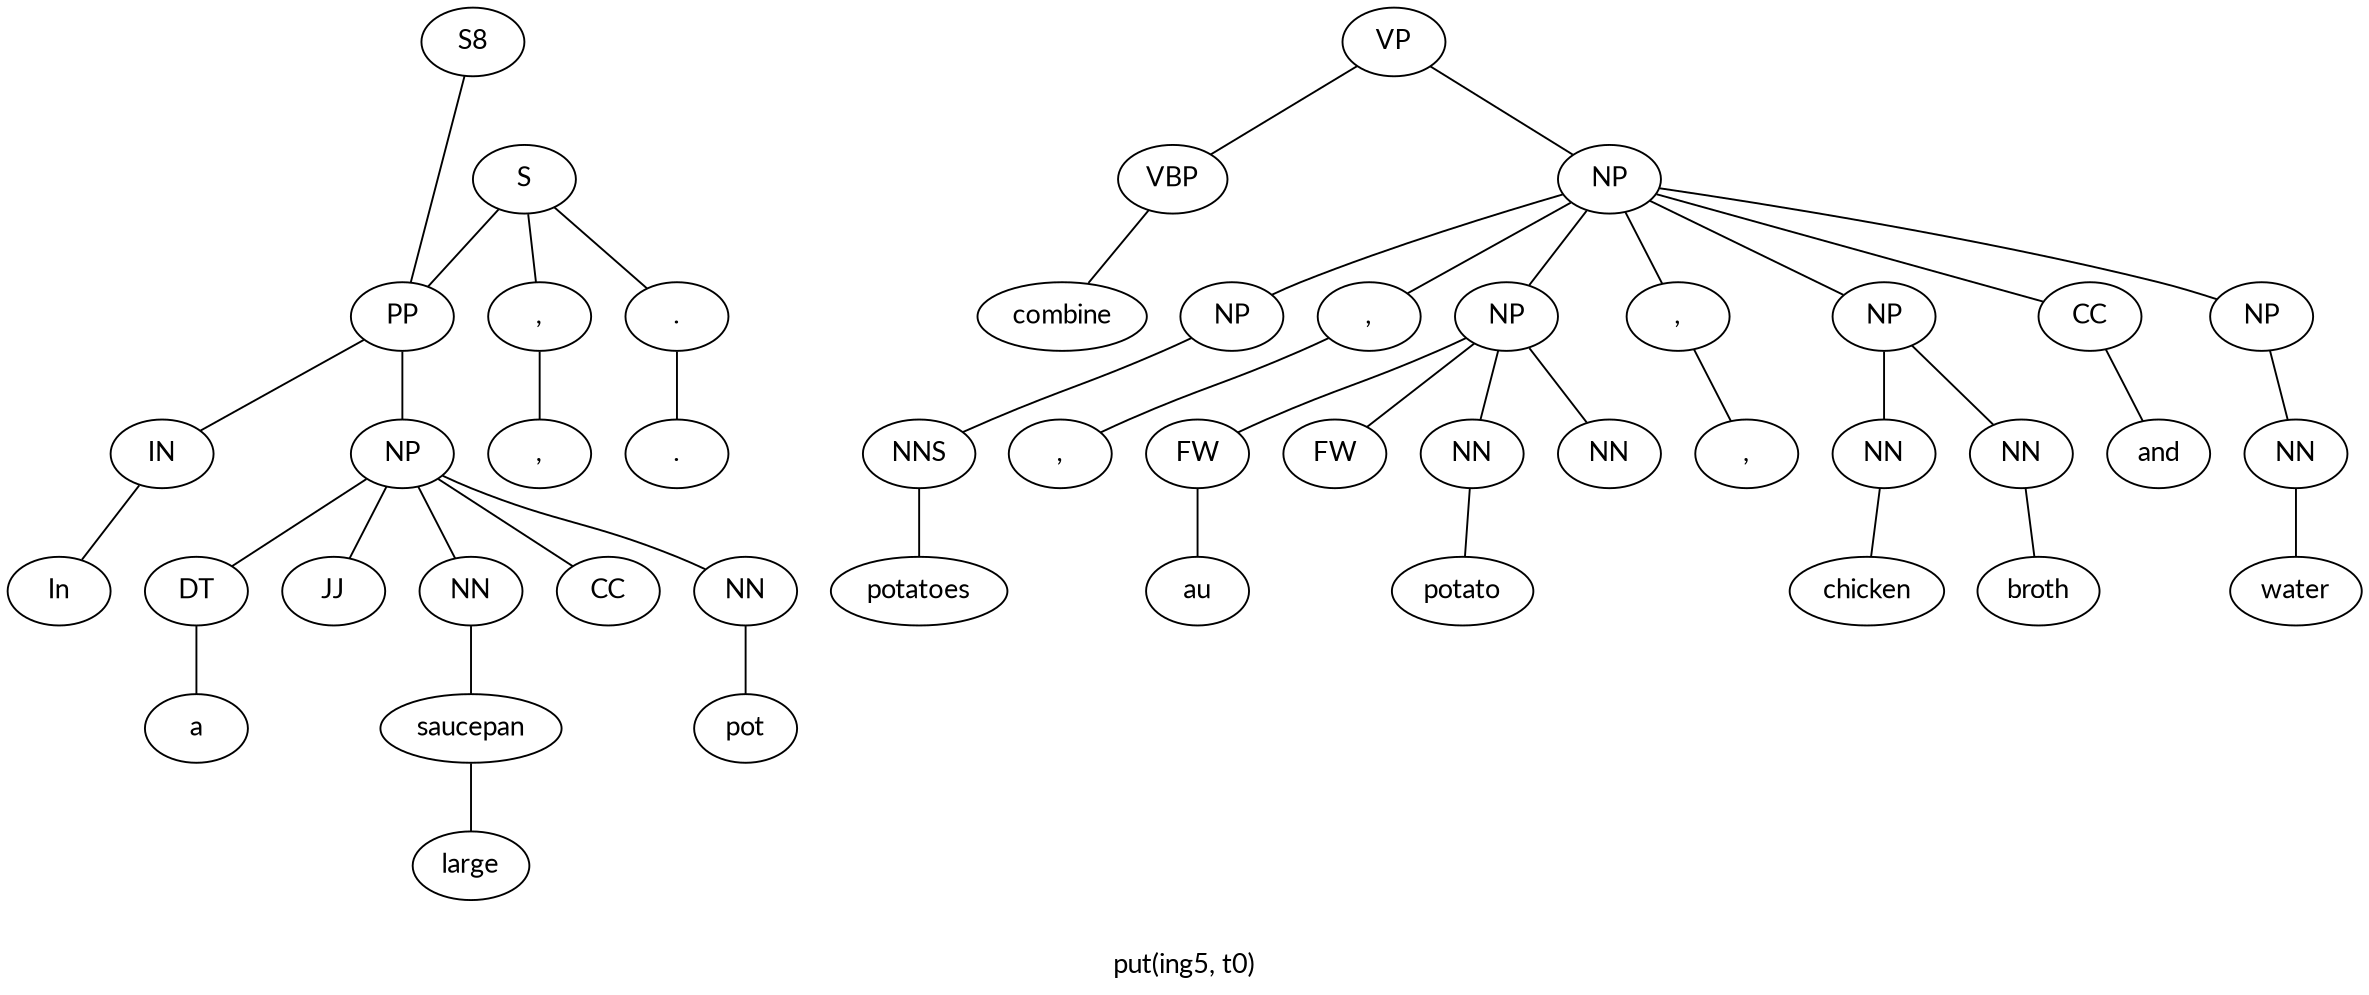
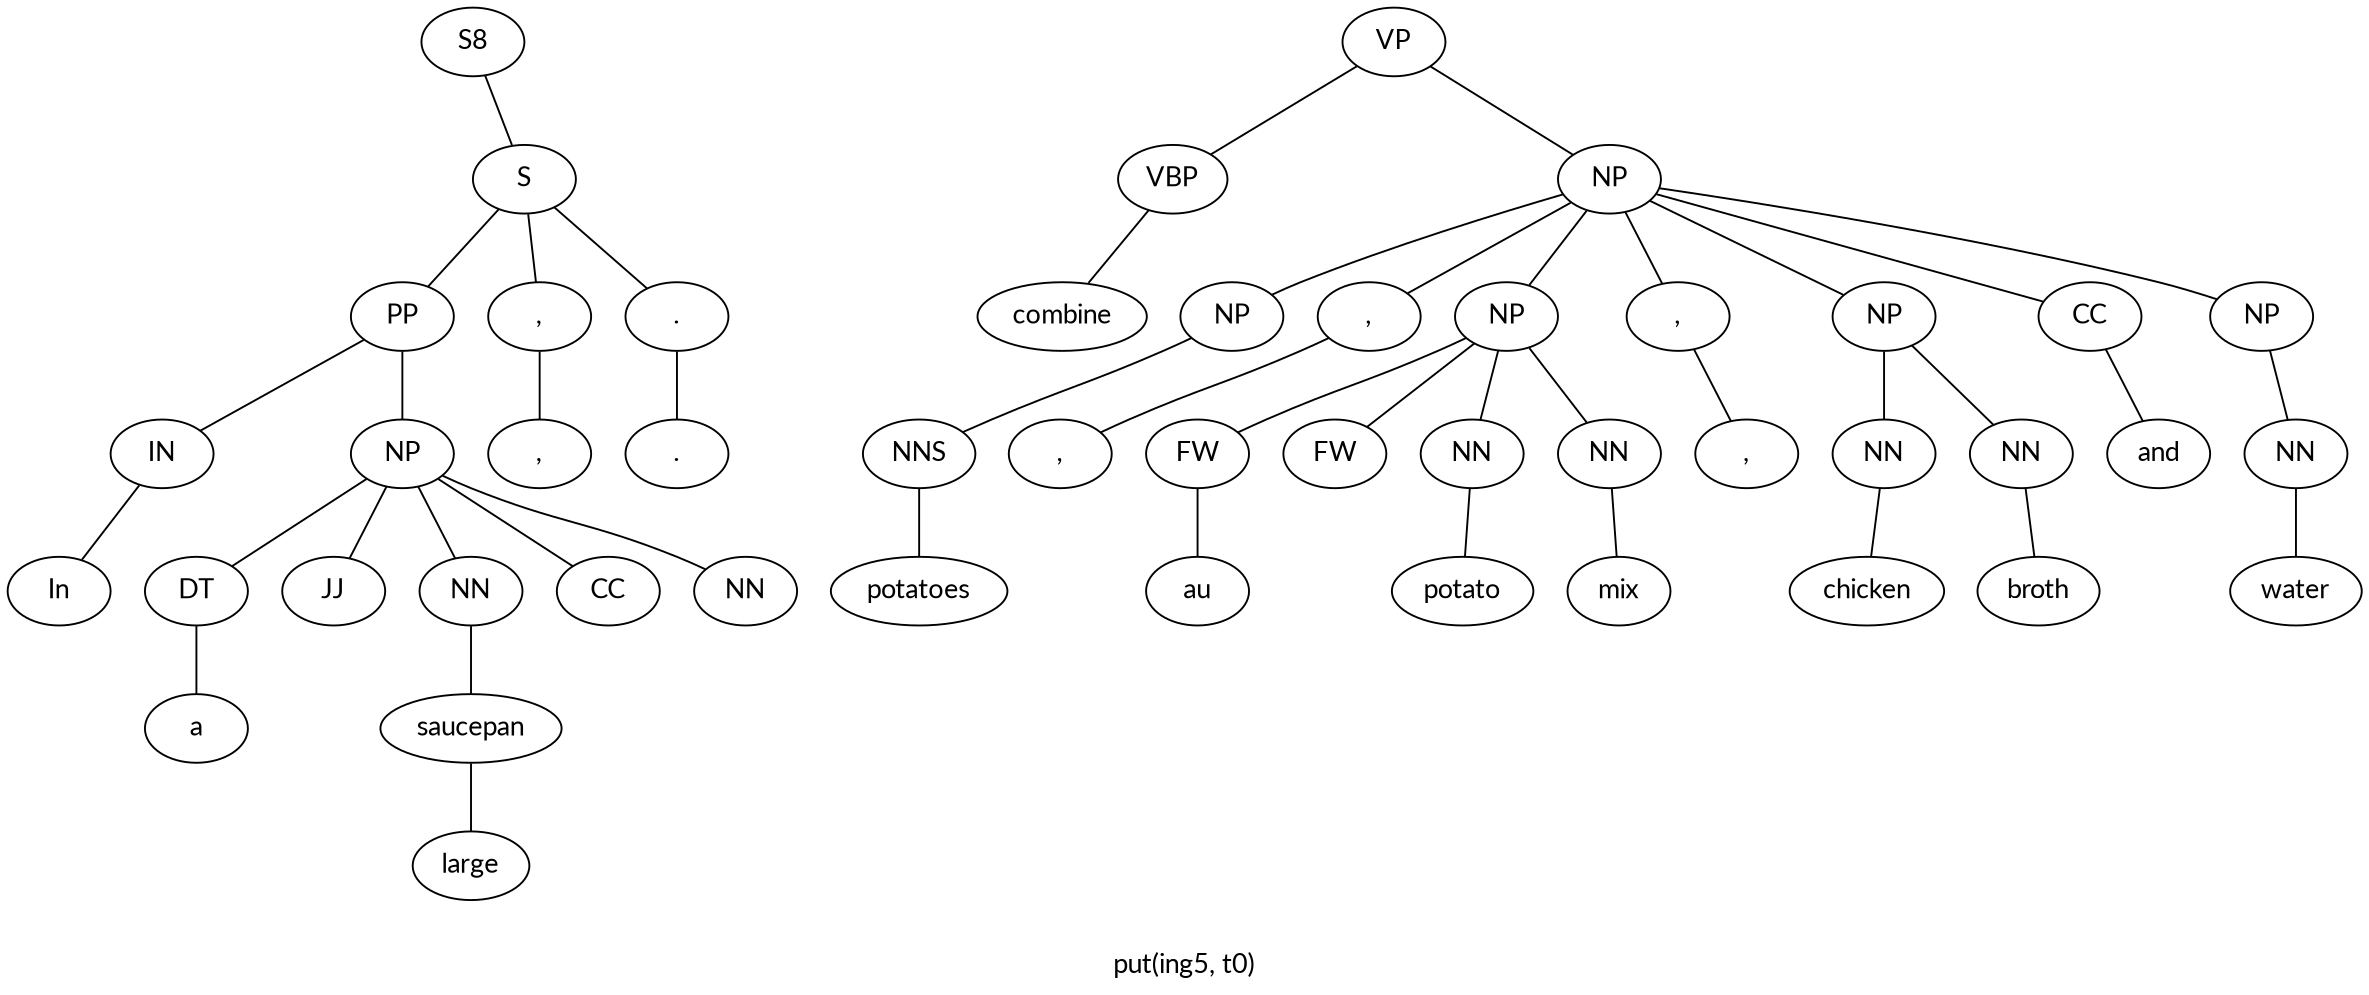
edge "S8" -- "PP": now "S8" -- "S"
node "mix": added
node "pot": removed
